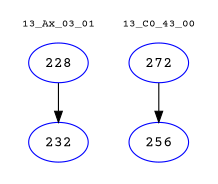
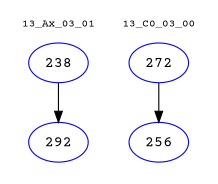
cluster "13_C0_43_00": label "13_C0_43_00" -> "13_C0_03_00"
node "228": label "228" -> "238"
node "232": label "232" -> "292"
